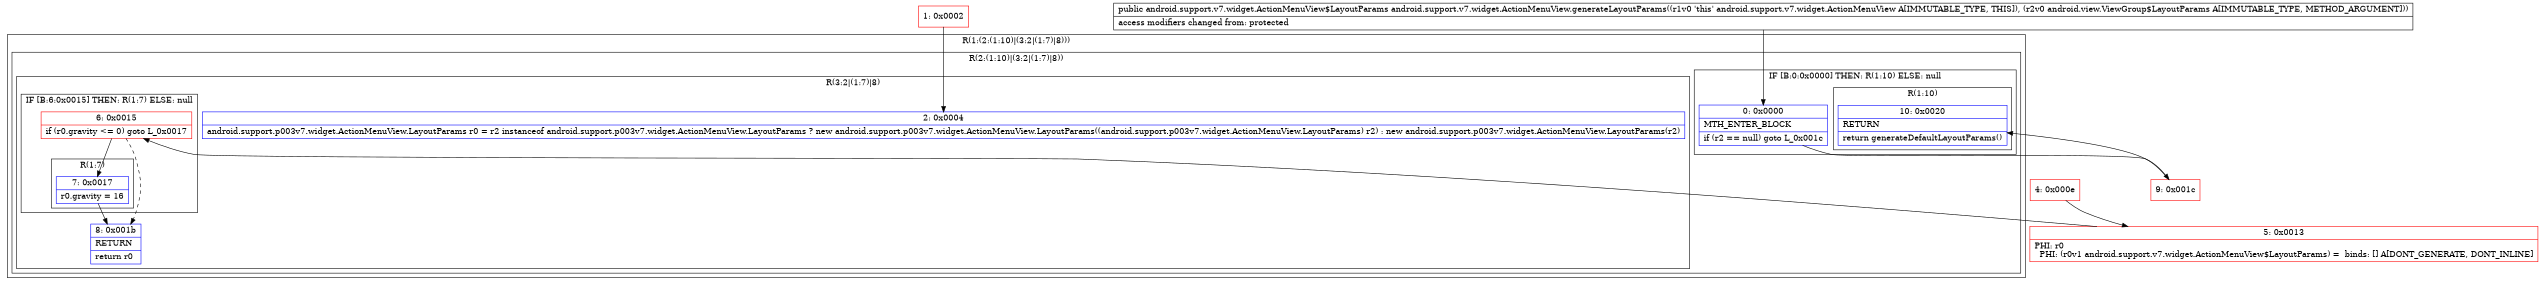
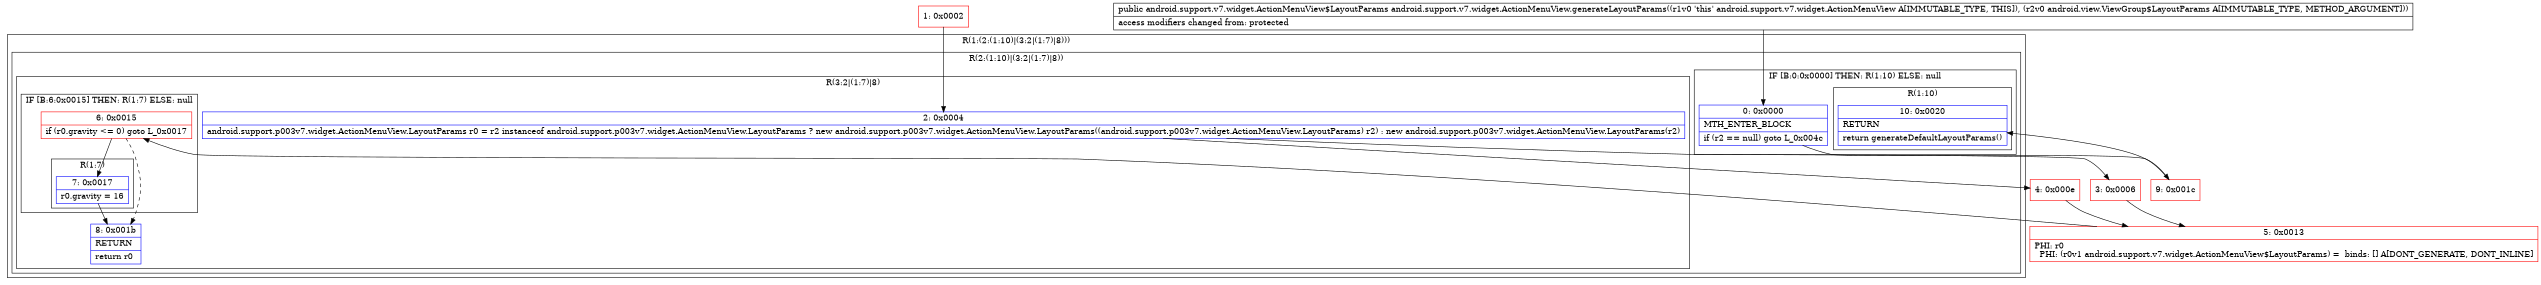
node "0: 0x0000": text "if (r2 == null) goto L_0x001c" -> "if (r2 == null) goto L_0x004c"
edge "2: 0x0004" -> "4: 0x000e": added
node "3: 0x0006": added
